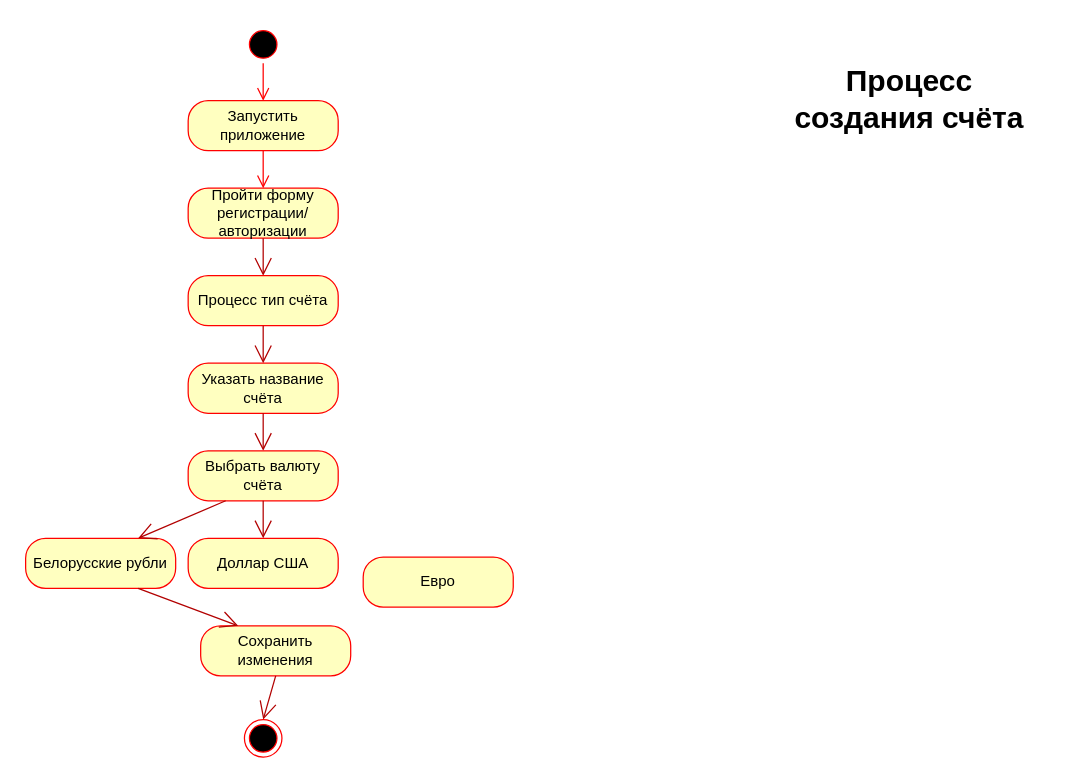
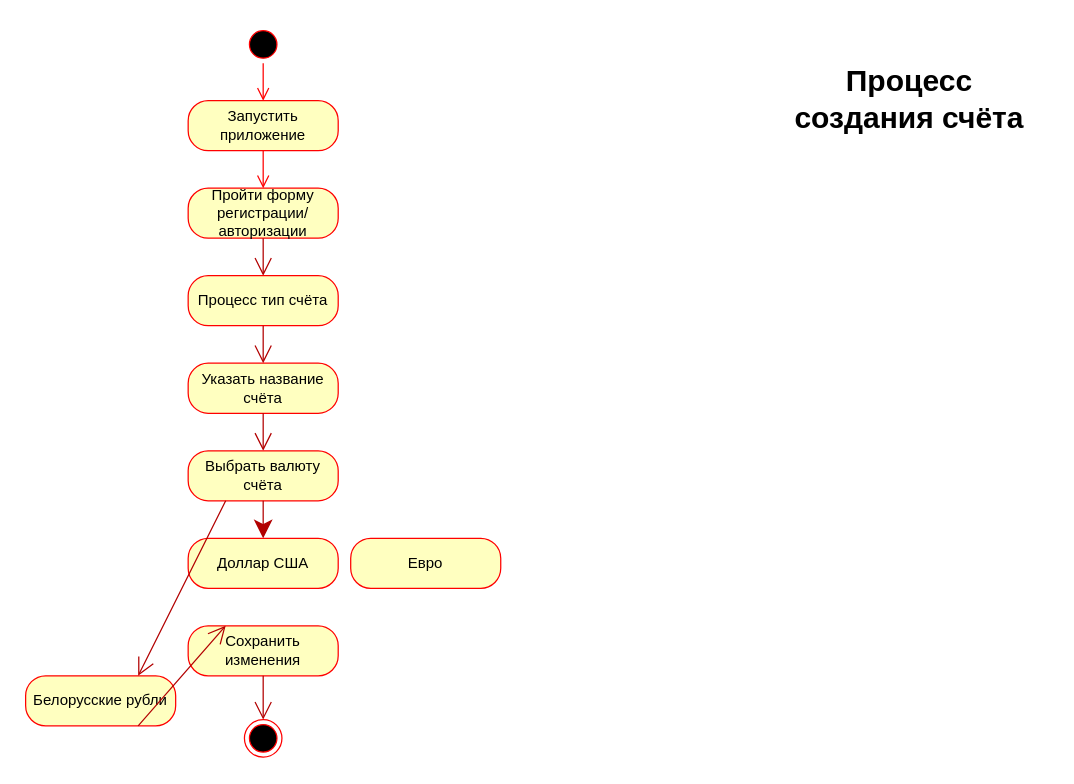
edge "Выбрать валюту счёта" -> "Доллар США": arrowhead open -> classic
node "Белорусские рубли": moved (101, 563) -> (101, 701)
node "Евро": moved (438, 582) -> (426, 563)
node "Сохранить изменения": moved (276, 651) -> (263, 651)
